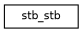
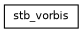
node "stb_stb": label "stb_stb" -> "stb_vorbis"
